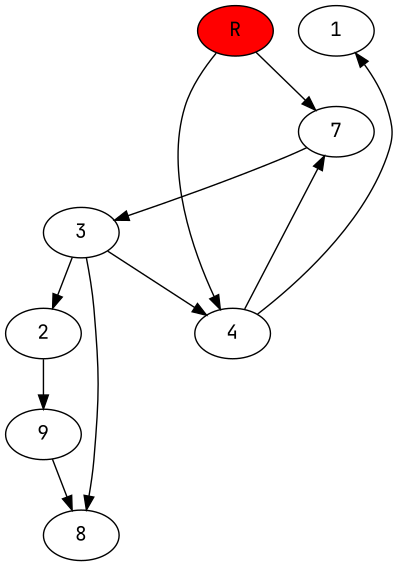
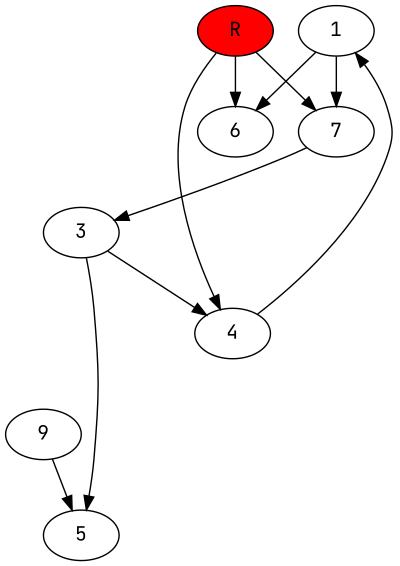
node "6": added
edge "4" -> "7": now "1" -> "7"
node "2": removed
node "8": label "8" -> "5"
